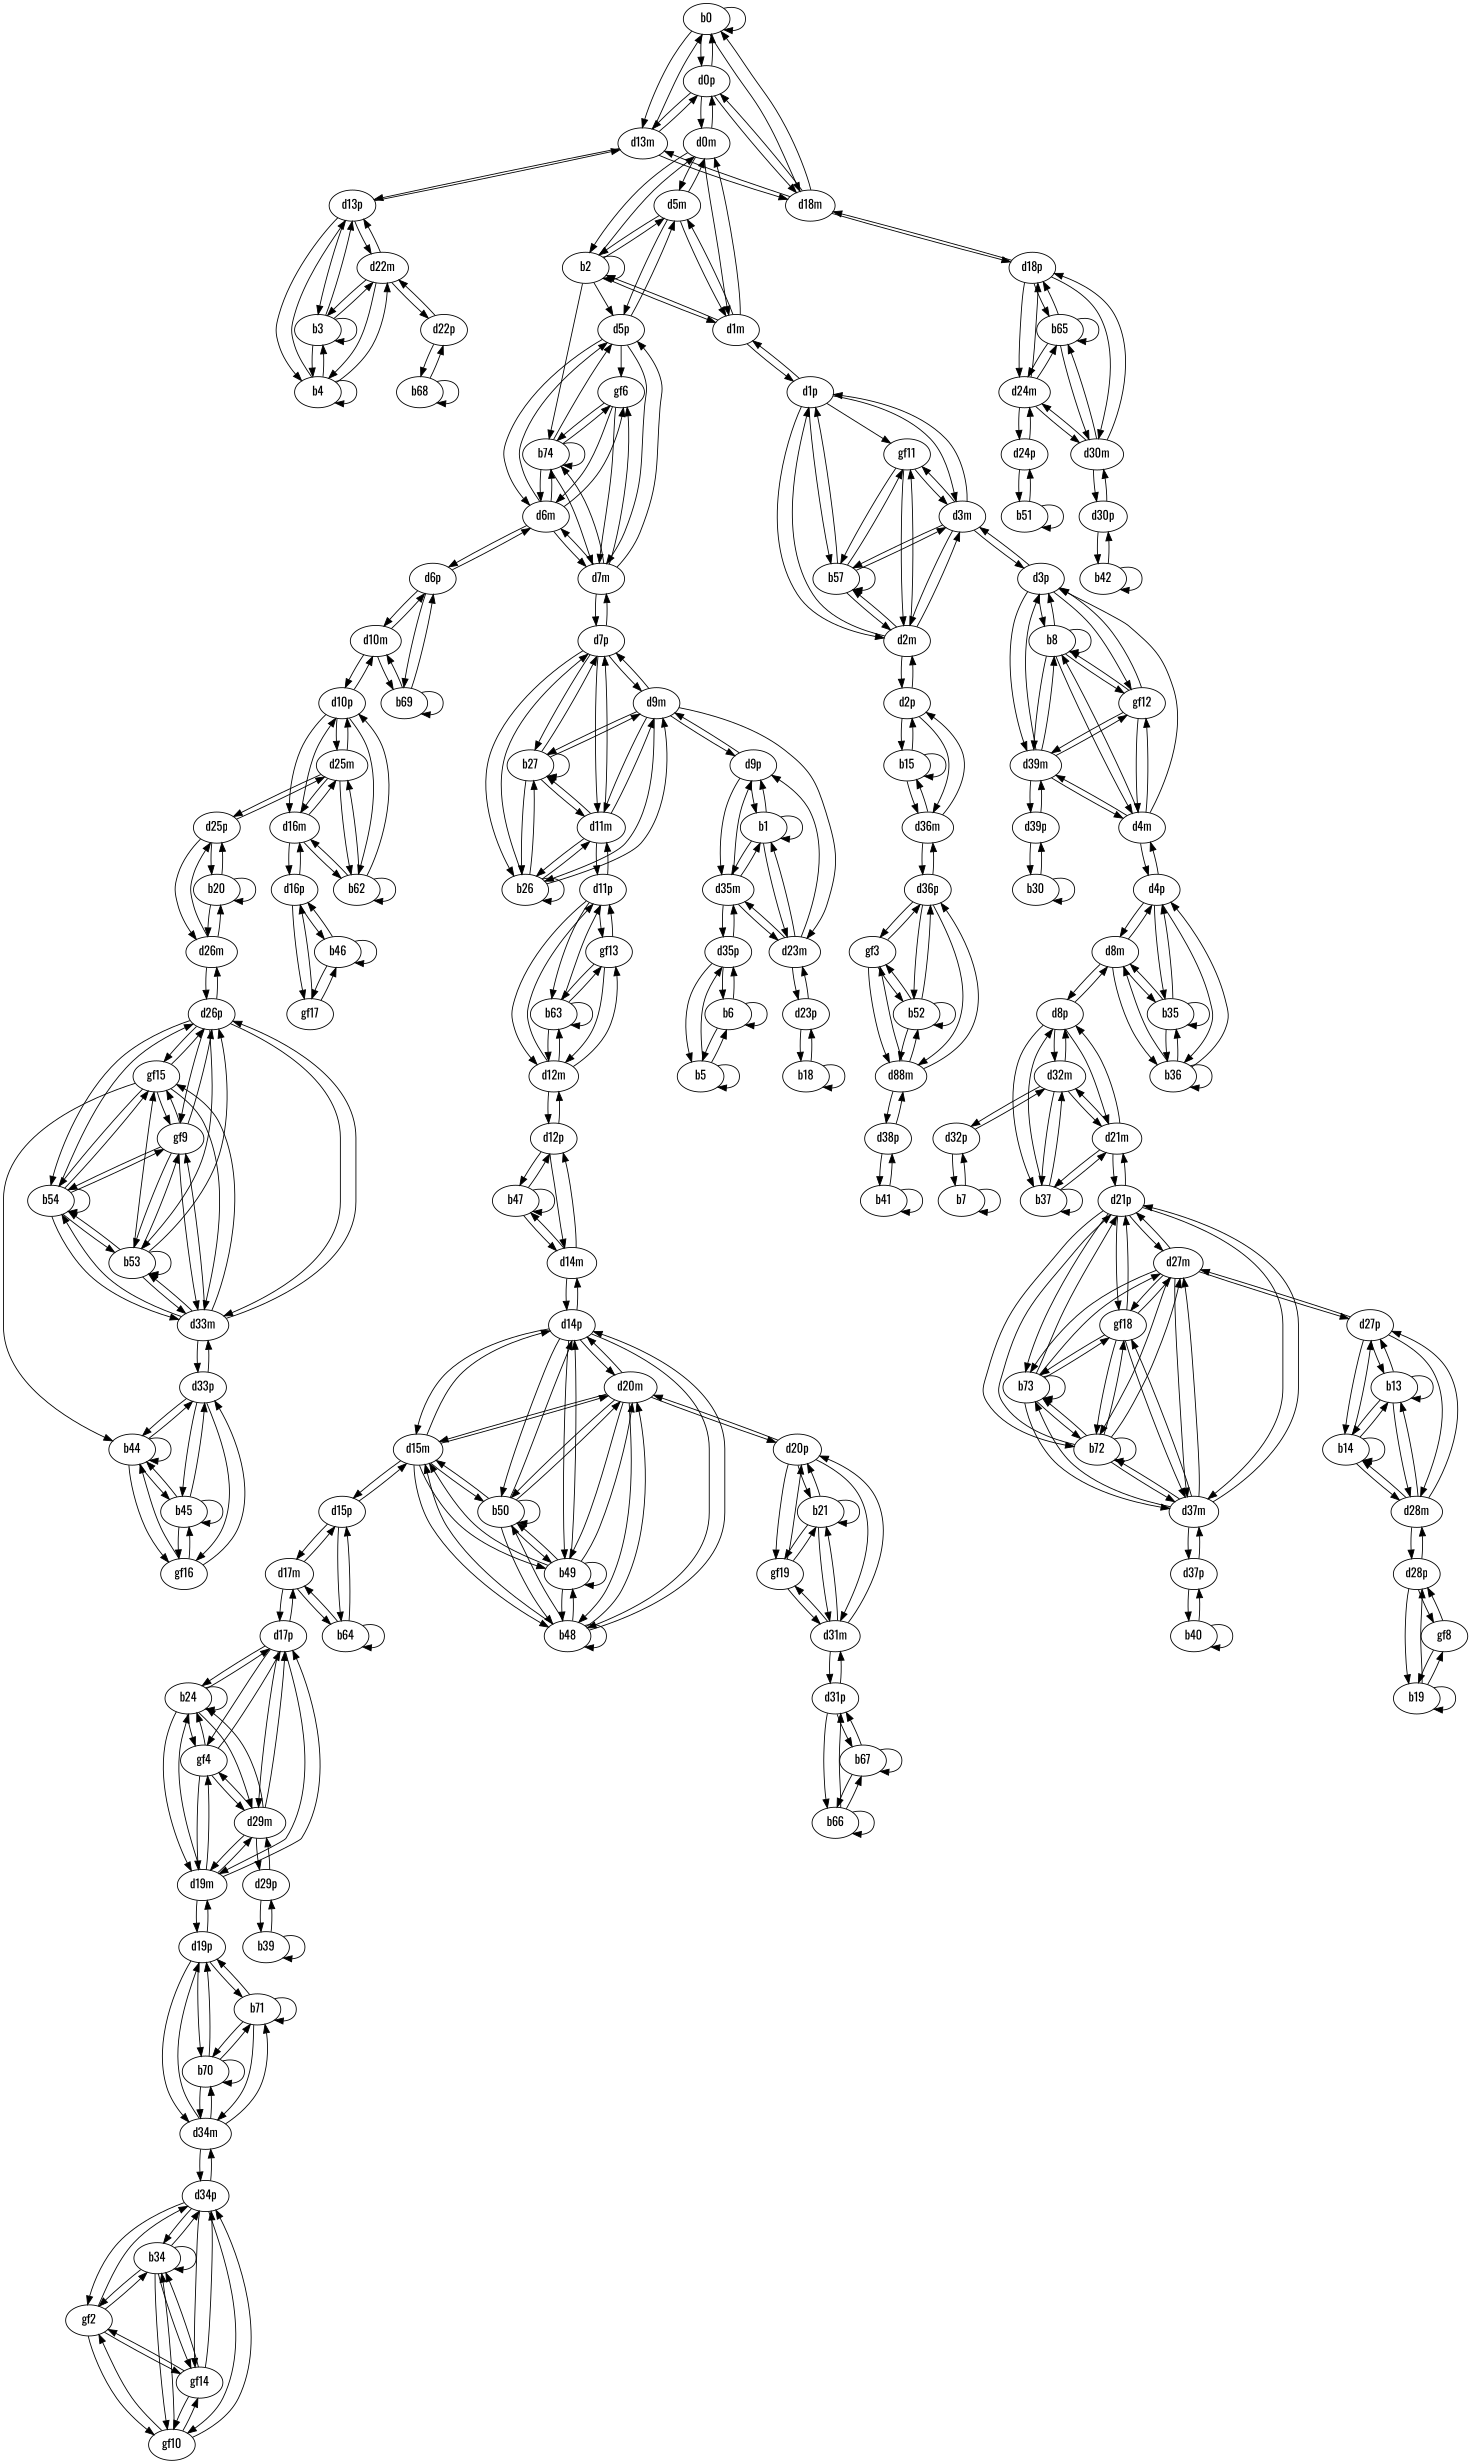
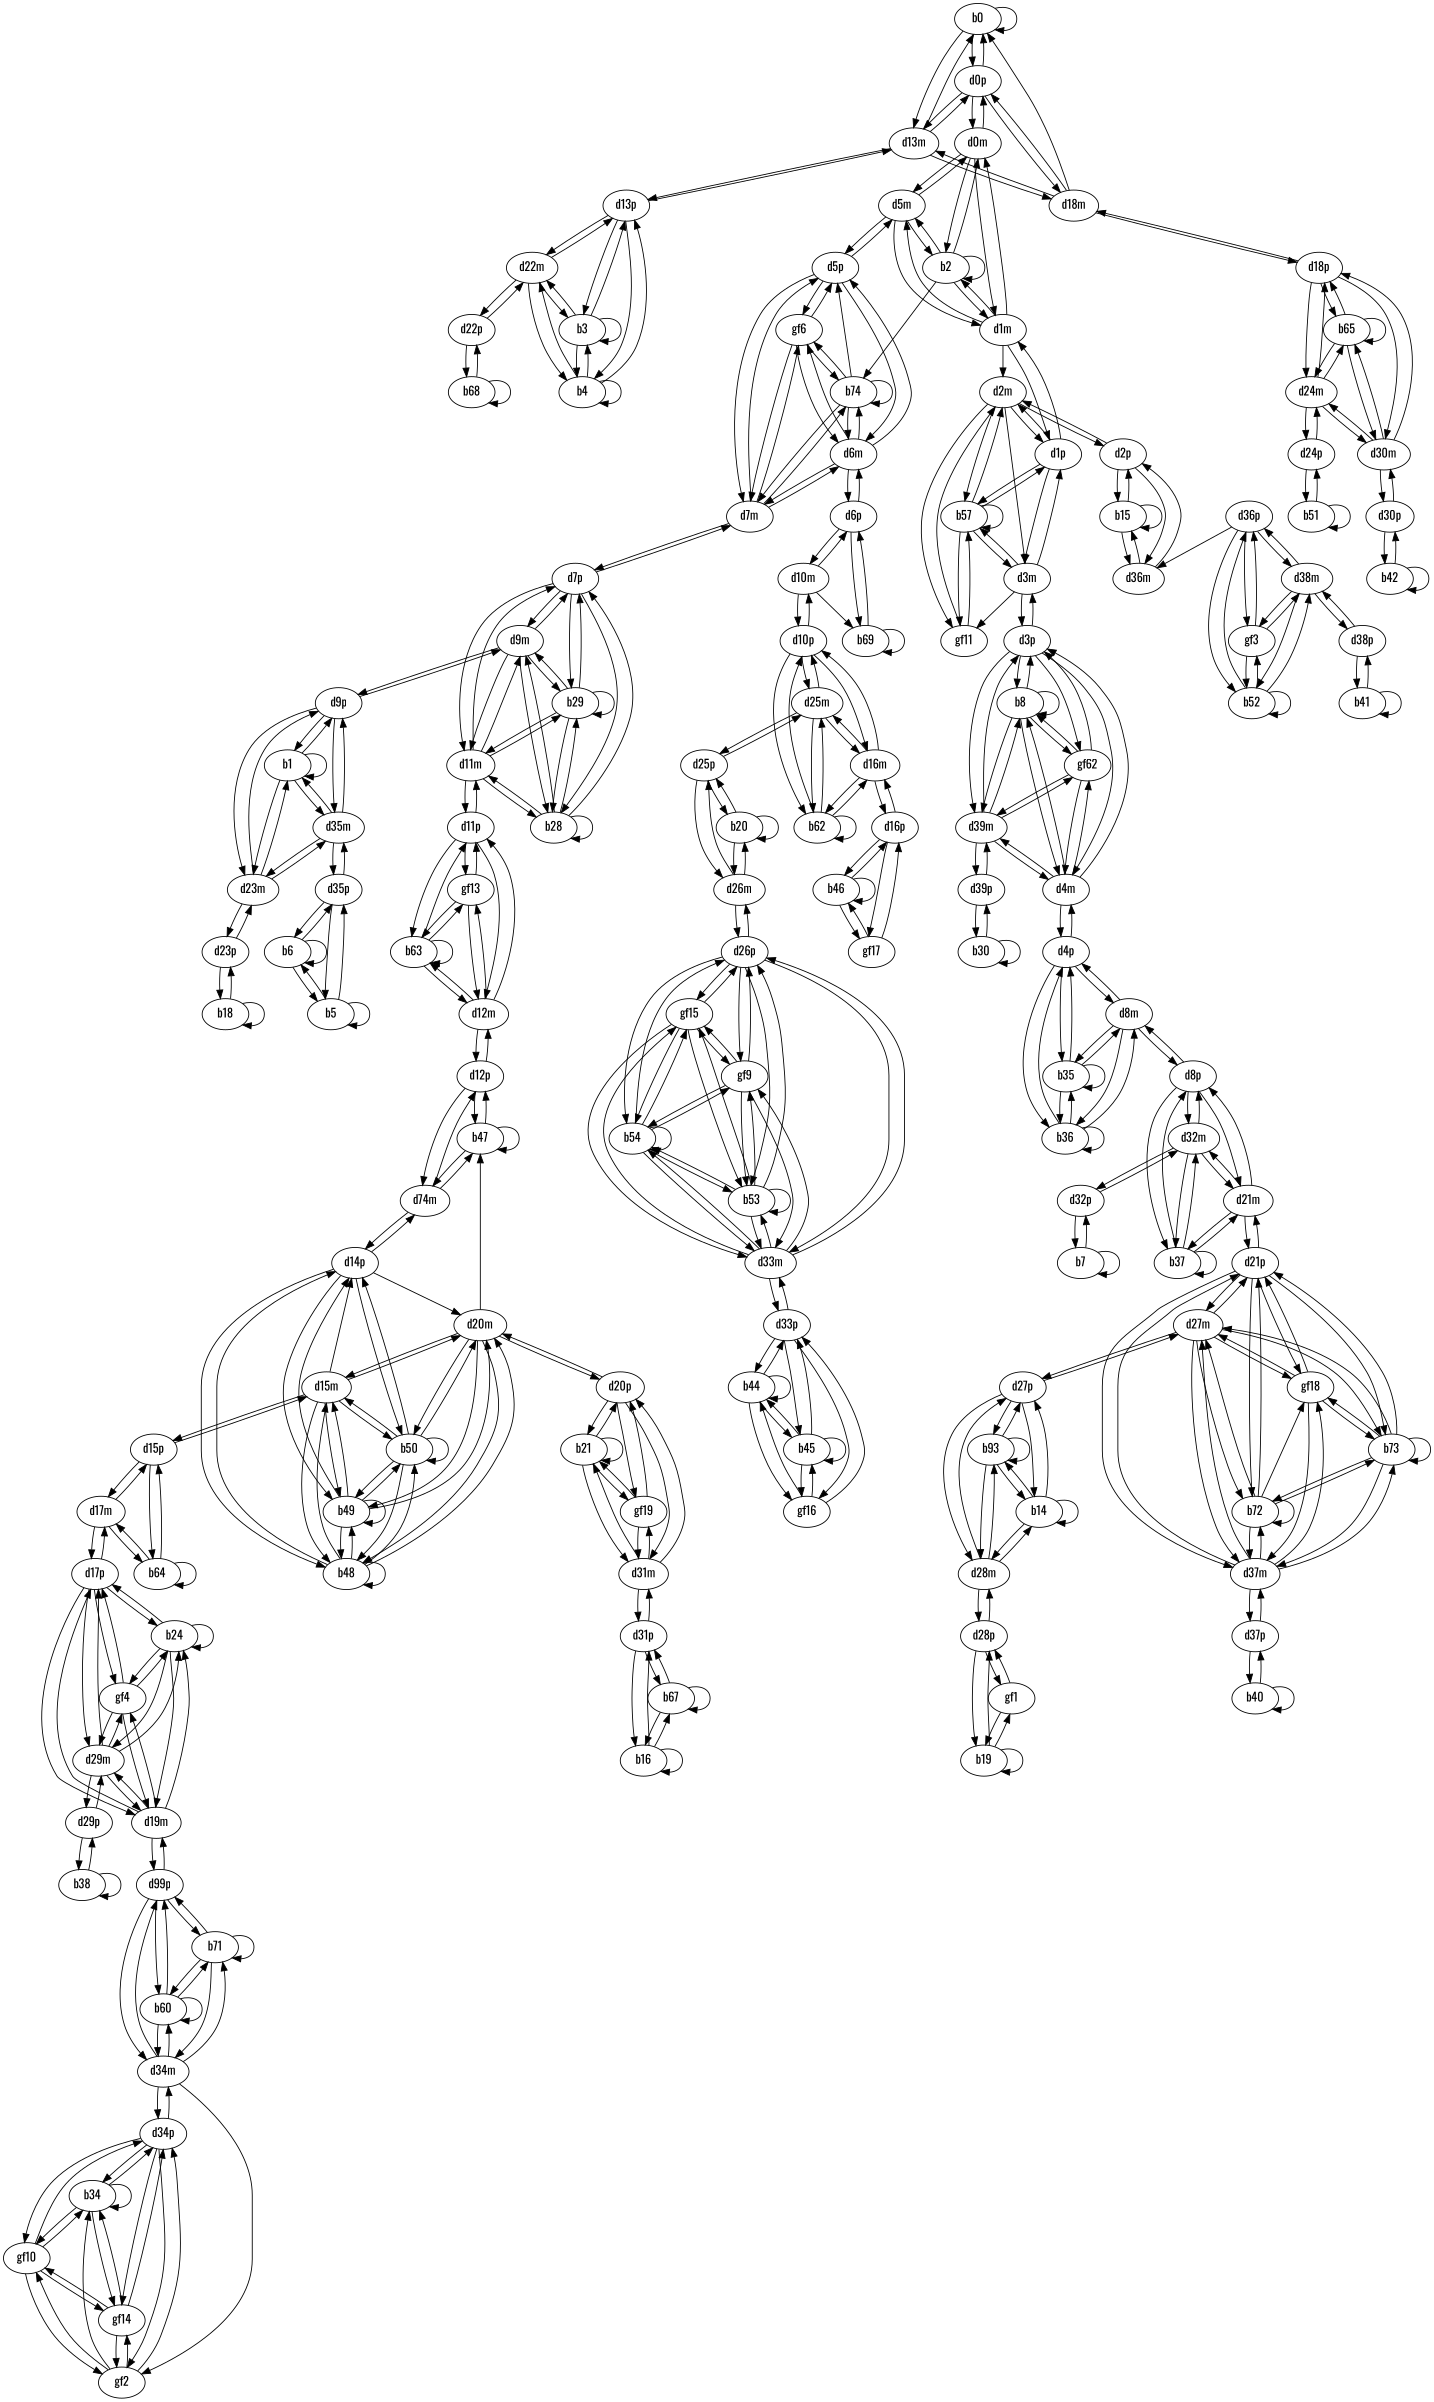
edge "b0" -> "d18m": removed
edge "b2" -> "d5p": now "gf6" -> "d5p"
edge "d1p" -> "gf11": removed
edge "gf11" -> "d3m": removed
edge "d3m" -> "d2m": now "d1m" -> "d2m"
edge "b69" -> "d10m": removed
node "gf12": label "gf12" -> "gf62"
edge "d3p" -> "d4m": added
node "b27": label "b27" -> "b29"
edge "d9m" -> "d23m": now "d9p" -> "d23m"
edge "d36m" -> "d36p": removed
node "b26": label "b26" -> "b28"
node "d88m": label "d88m" -> "d38m"
edge "gf15" -> "b44": now "gf15" -> "b53"
node "d14m": label "d14m" -> "d74m"
edge "d14p" -> "d15m": removed
edge "d20m" -> "d14p": now "d20m" -> "b47"
edge "gf18" -> "b72": removed
node "b13": label "b13" -> "b93"
node "gf8": label "gf8" -> "gf1"
node "b66": label "b66" -> "b16"
node "d19p": label "d19p" -> "d99p"
node "b39": label "b39" -> "b38"
node "b70": label "b70" -> "b60"
edge "b34" -> "gf2": now "d34m" -> "gf2"
